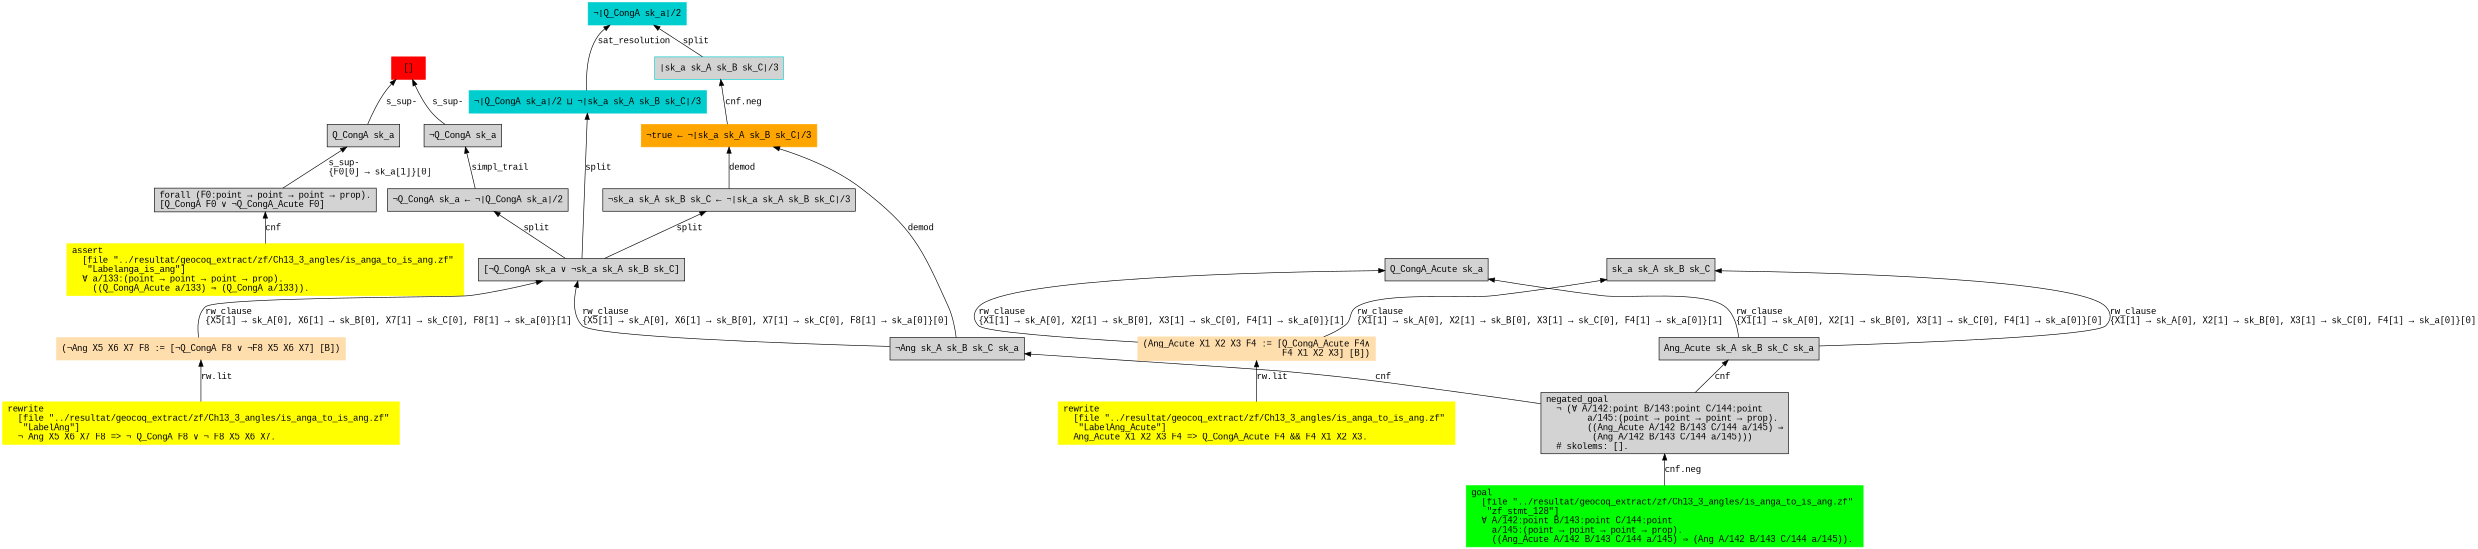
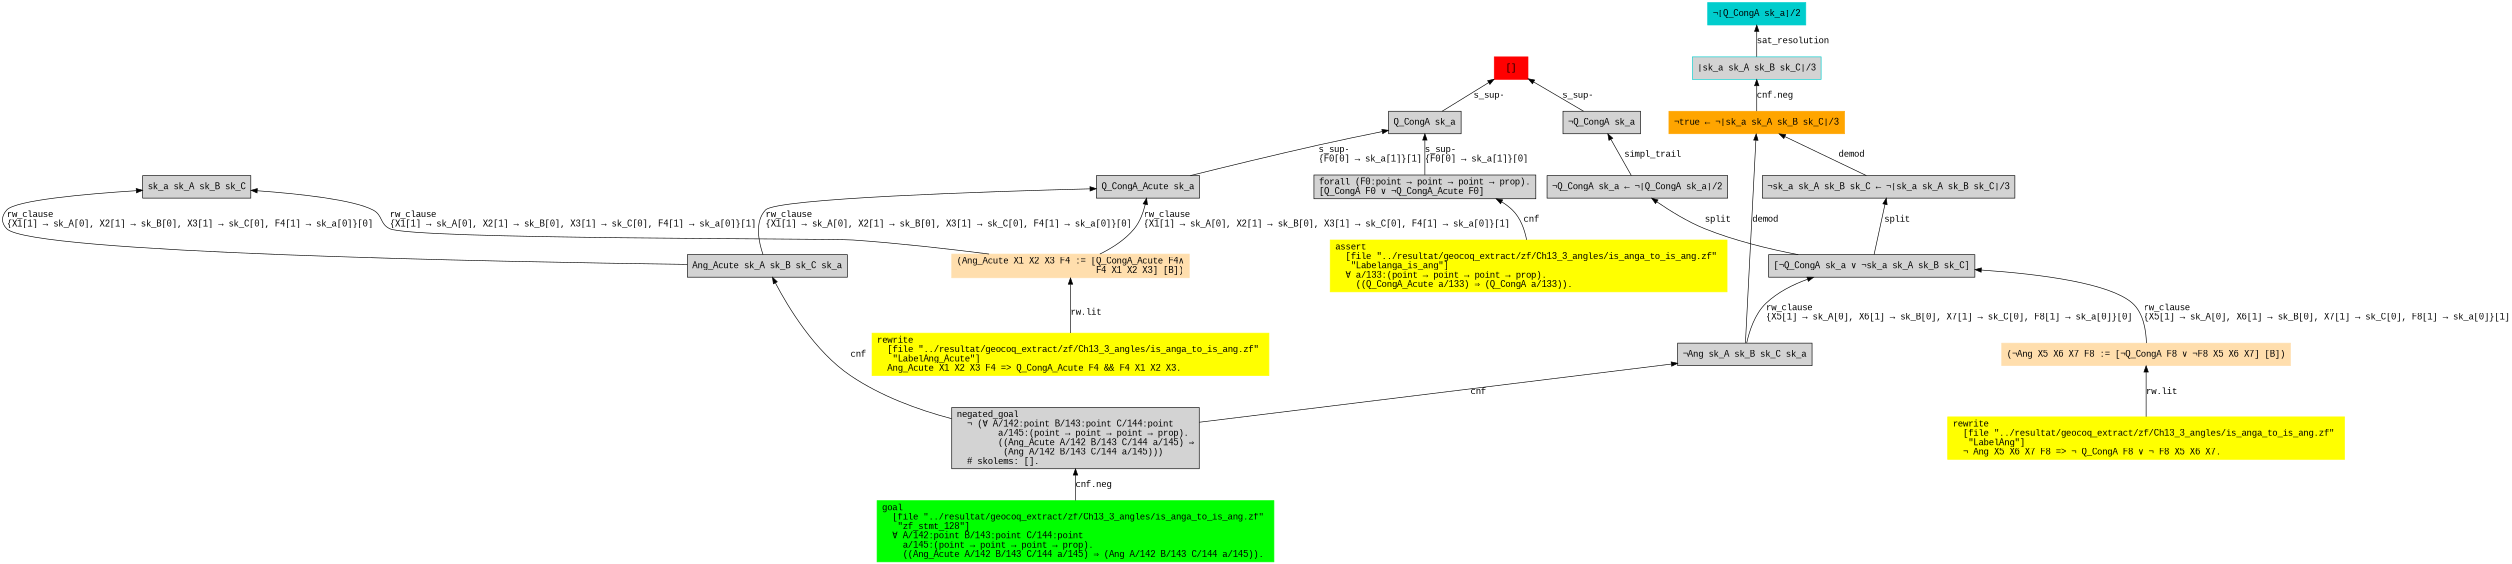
edge "⟦sk_a sk_A sk_B sk_C⟧/3" -> "¬⟦Q_CongA sk_a⟧/2": label "split" -> "sat_resolution"
node "¬⟦Q_CongA sk_a⟧/2 ⊔ ¬⟦sk_a sk_A sk_B sk_C⟧/3": removed
edge "Q_CongA_Acute sk_a" -> "Q_CongA sk_a": added, label "s_sup- {F0[0] → sk_a[1]}[1]"
